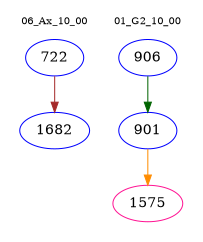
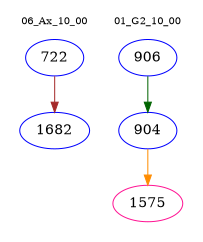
node "901": label "901" -> "904"
